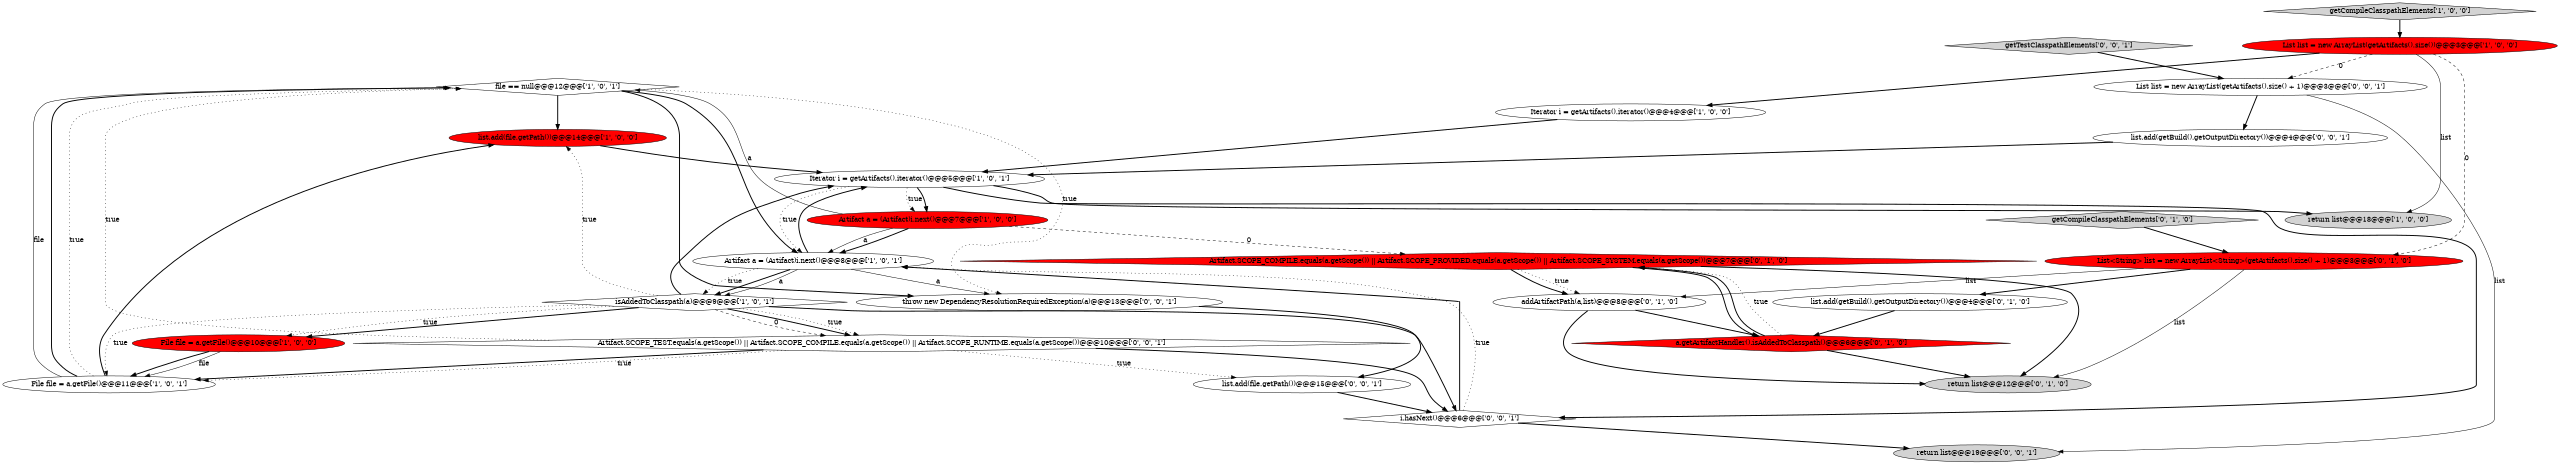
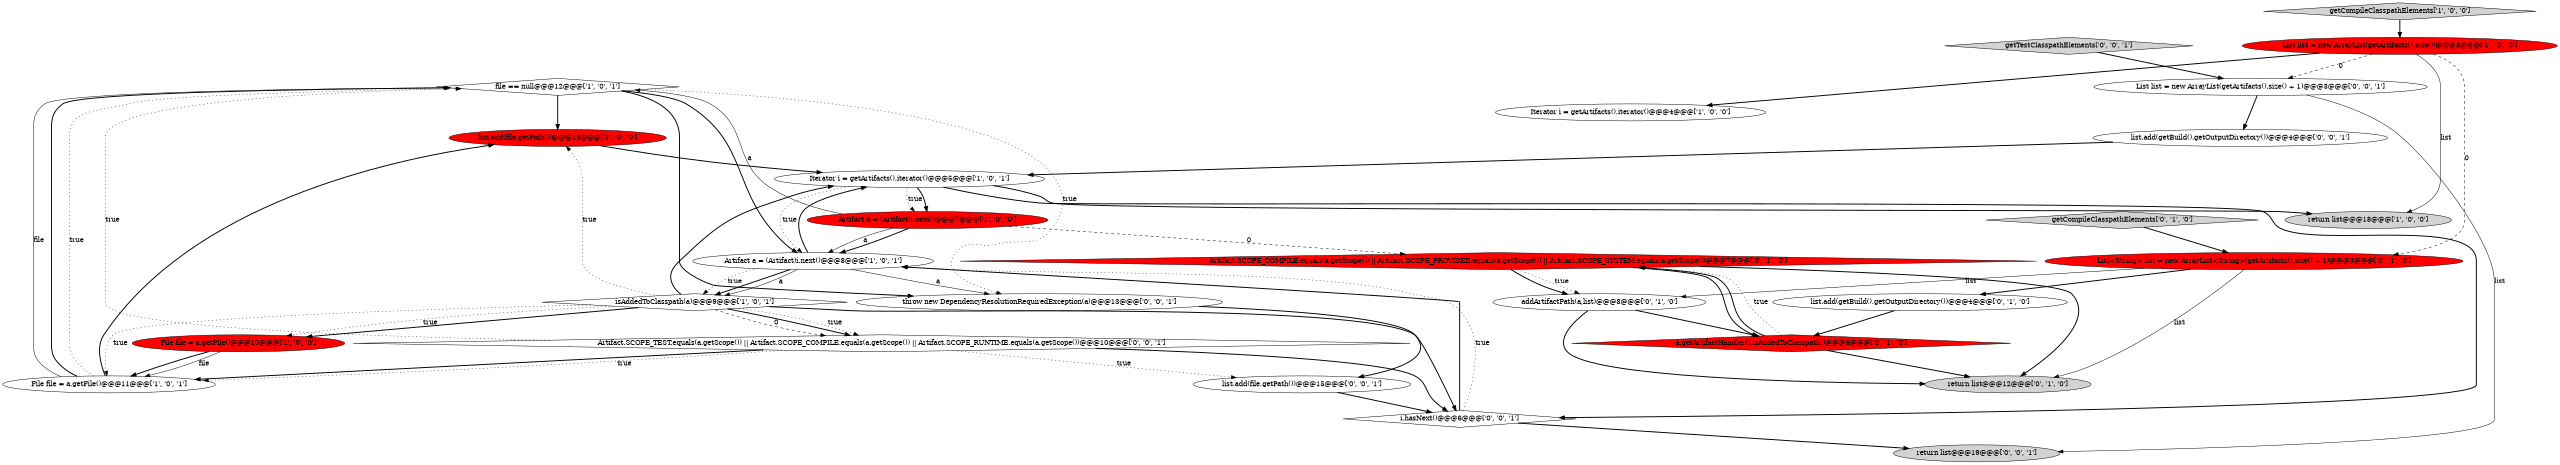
edge "Iterator i = getArtifacts().iterator()@@@4@@@['1', '0', '0']" -> "Iterator i = getArtifacts().iterator()@@@5@@@['1', '0', '1']": removed
